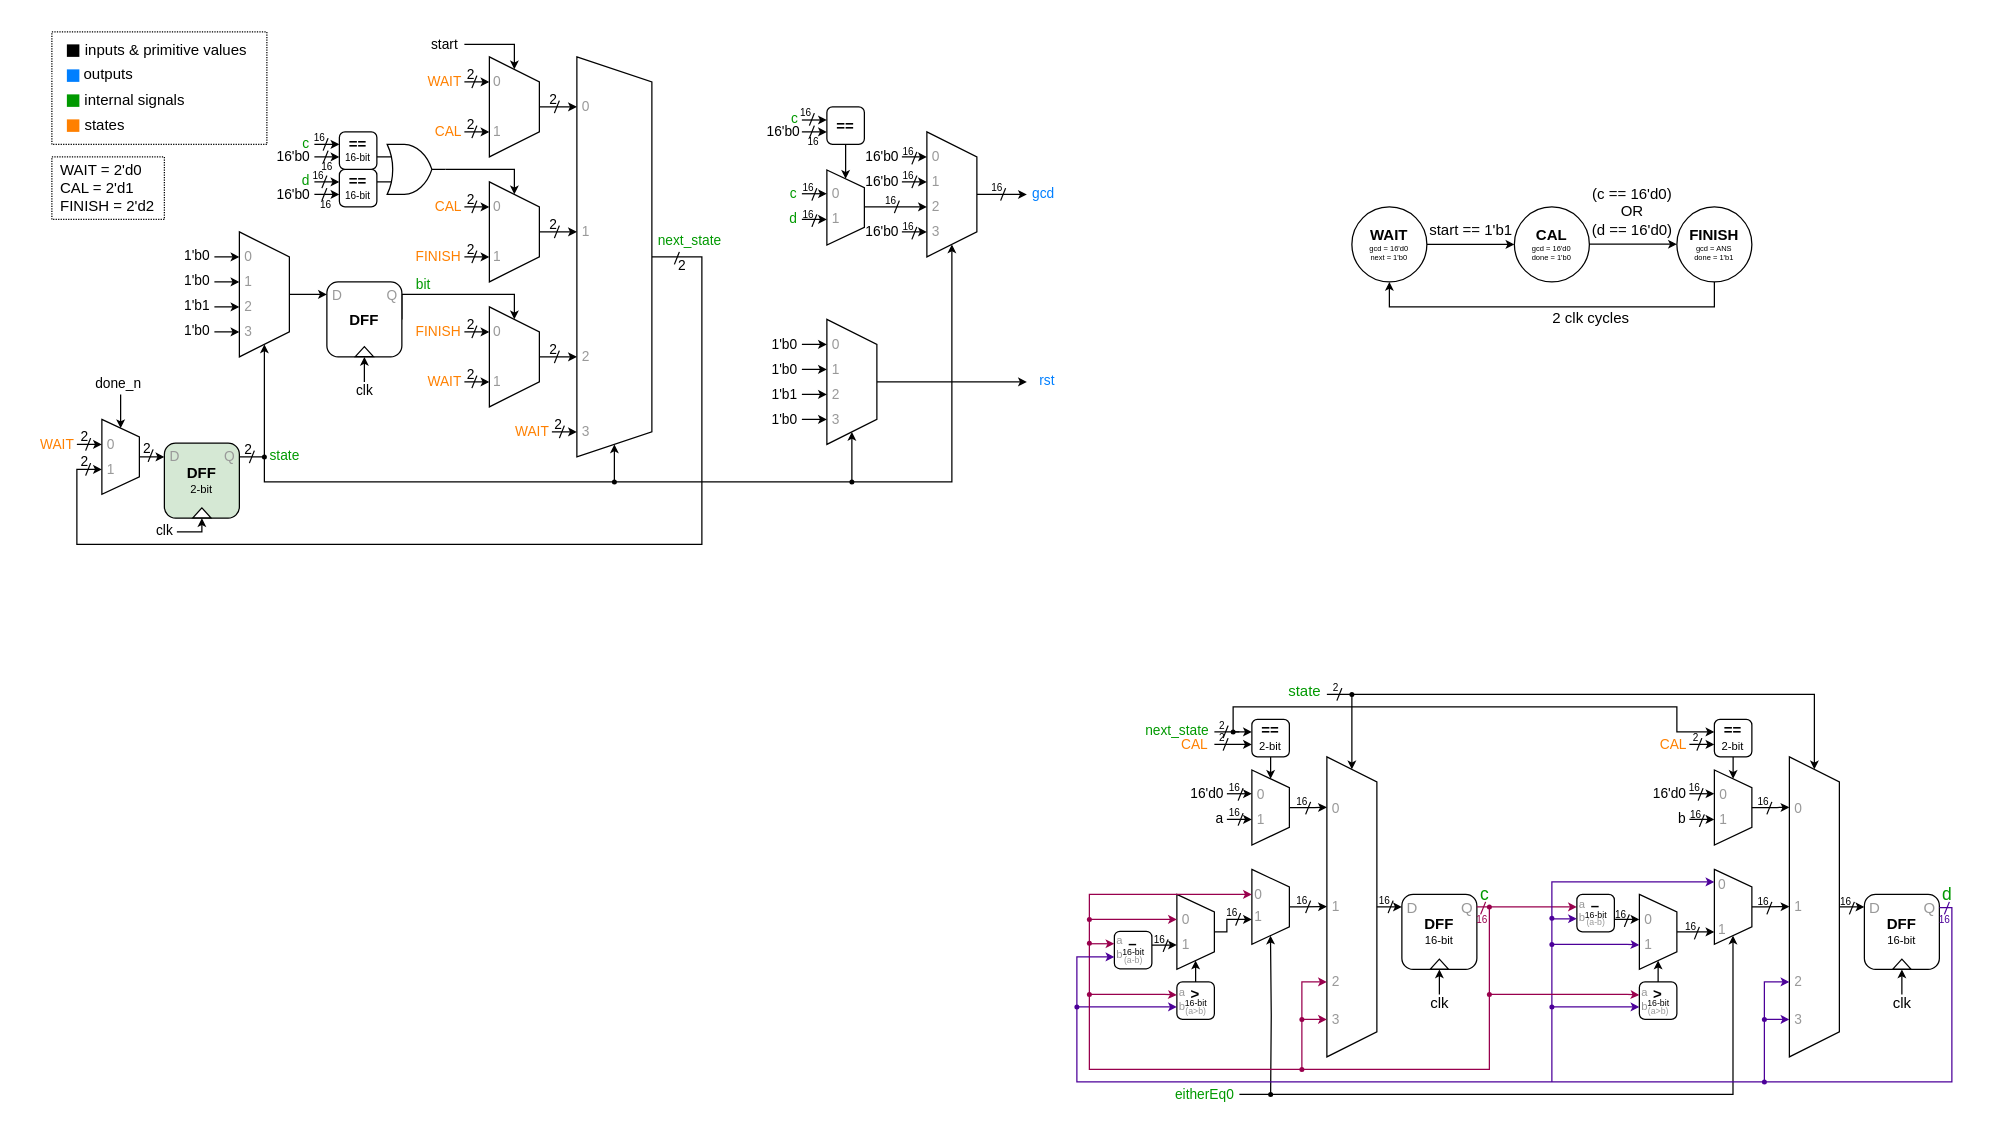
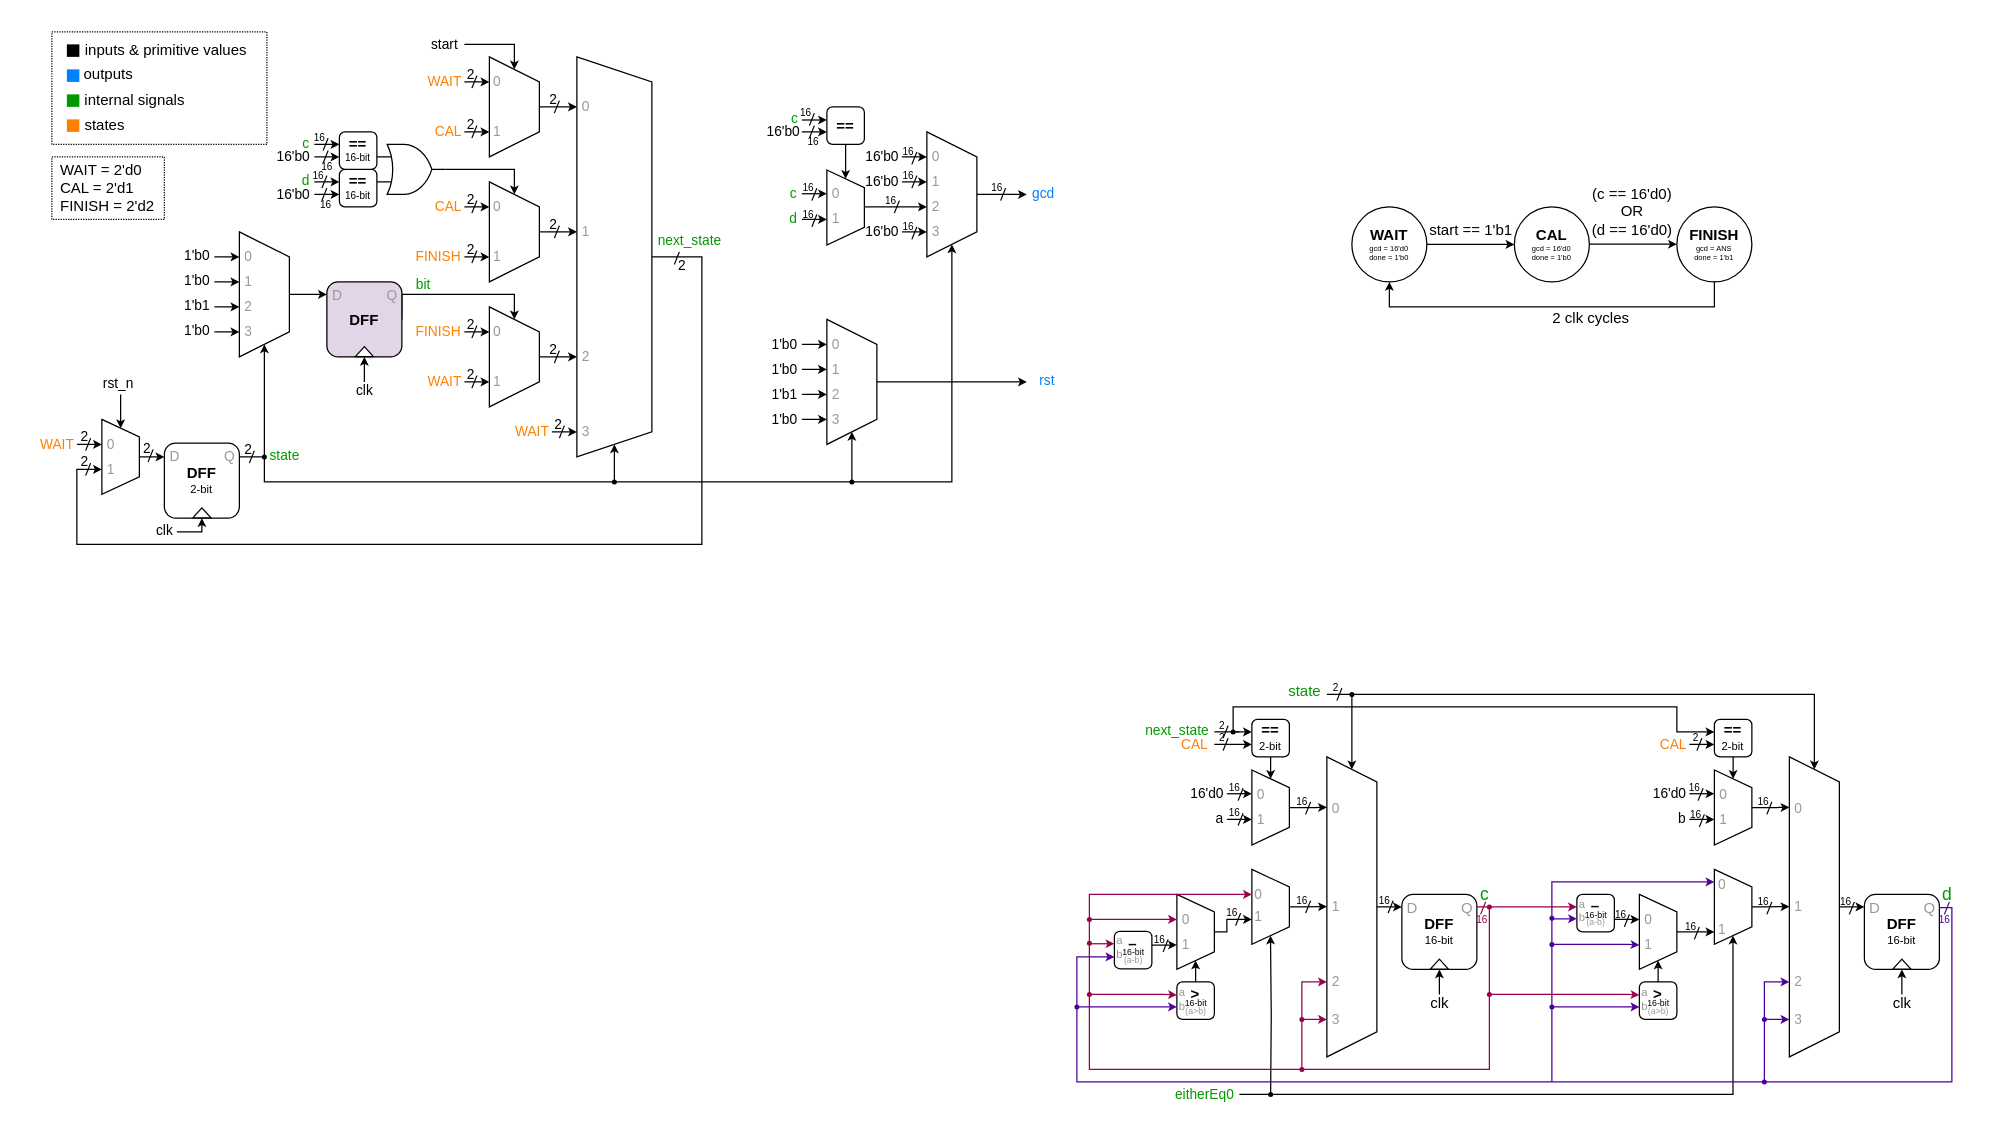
node "WAIT gcd = 16'd0 next = 1'b0": label "WAIT gcd = 16'd0 next = 1'b0" -> "WAIT gcd = 16'd0 done = 1'b0"
node "DFF": fillcolor #ffffff -> #e1d5e7
node "done_n": label "done_n" -> "rst_n"
node "DFF 2-bit": fillcolor #d5e8d4 -> #ffffff
